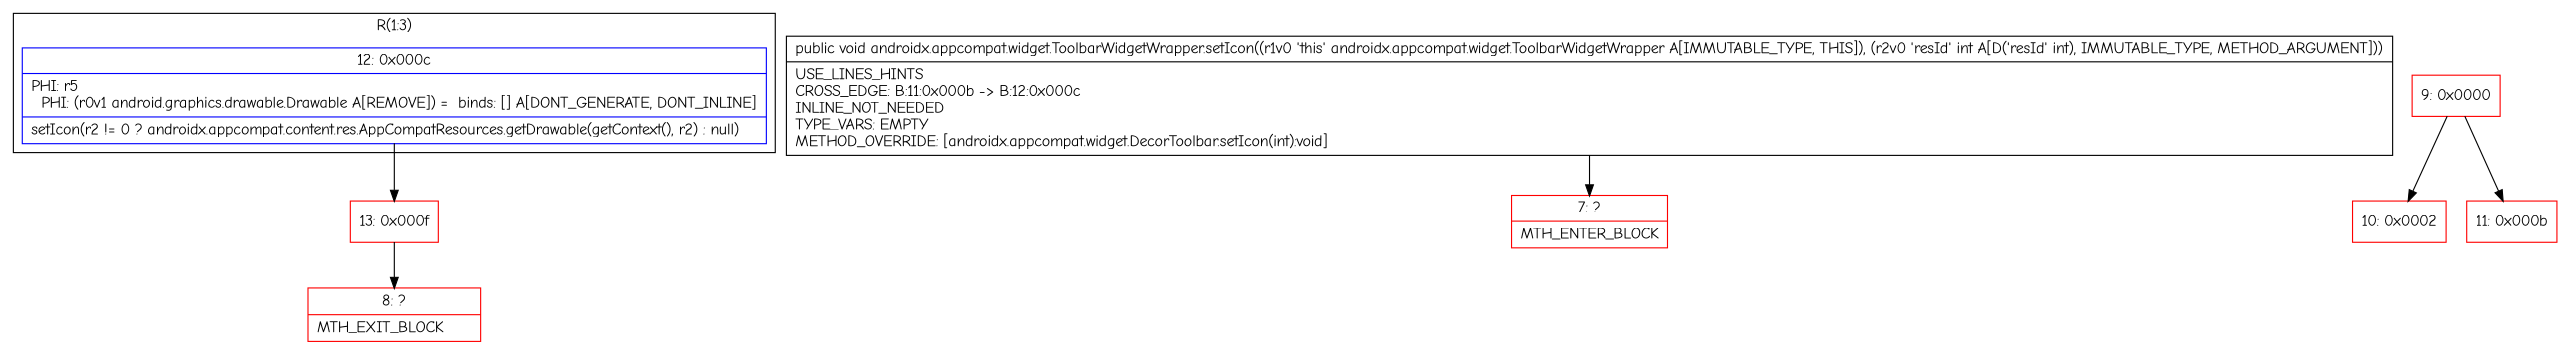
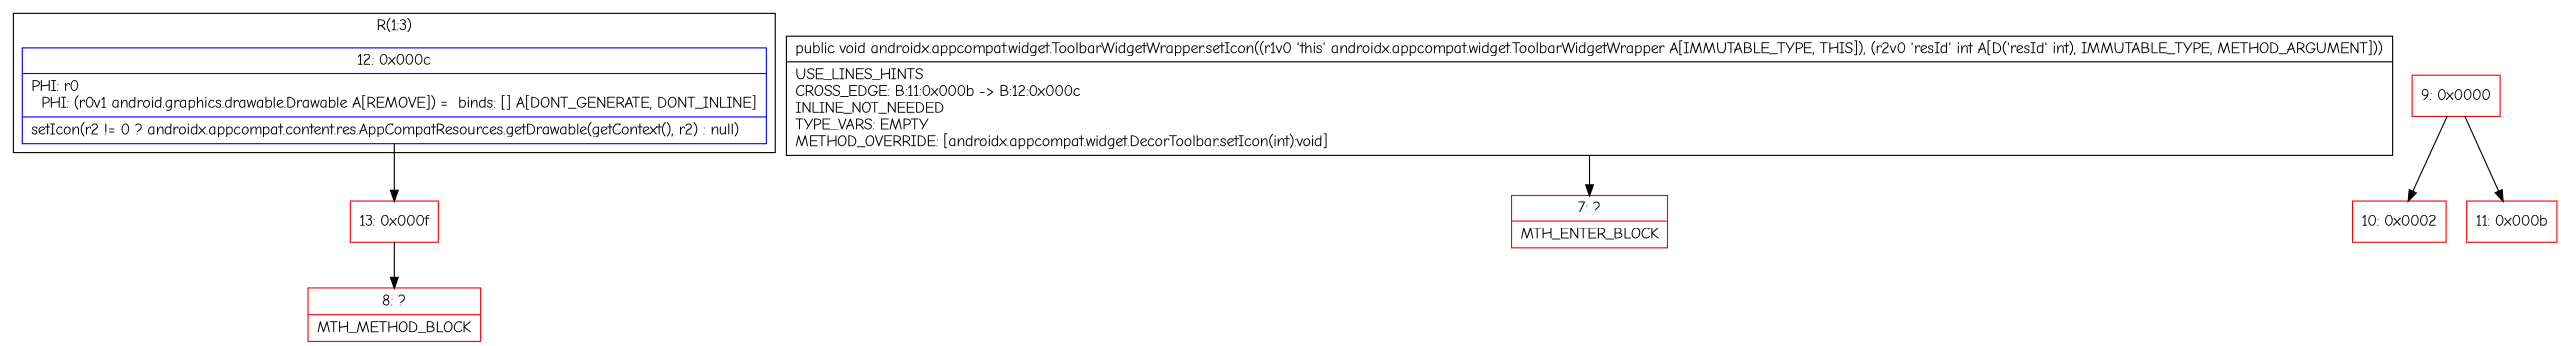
node "12: 0x000c": text "PHI: r5" -> "PHI: r0"
node "8: ?": text "MTH_EXIT_BLOCK" -> "MTH_METHOD_BLOCK"
